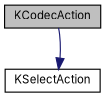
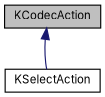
edge "KCodecAction" -> "KSelectAction": reversed
